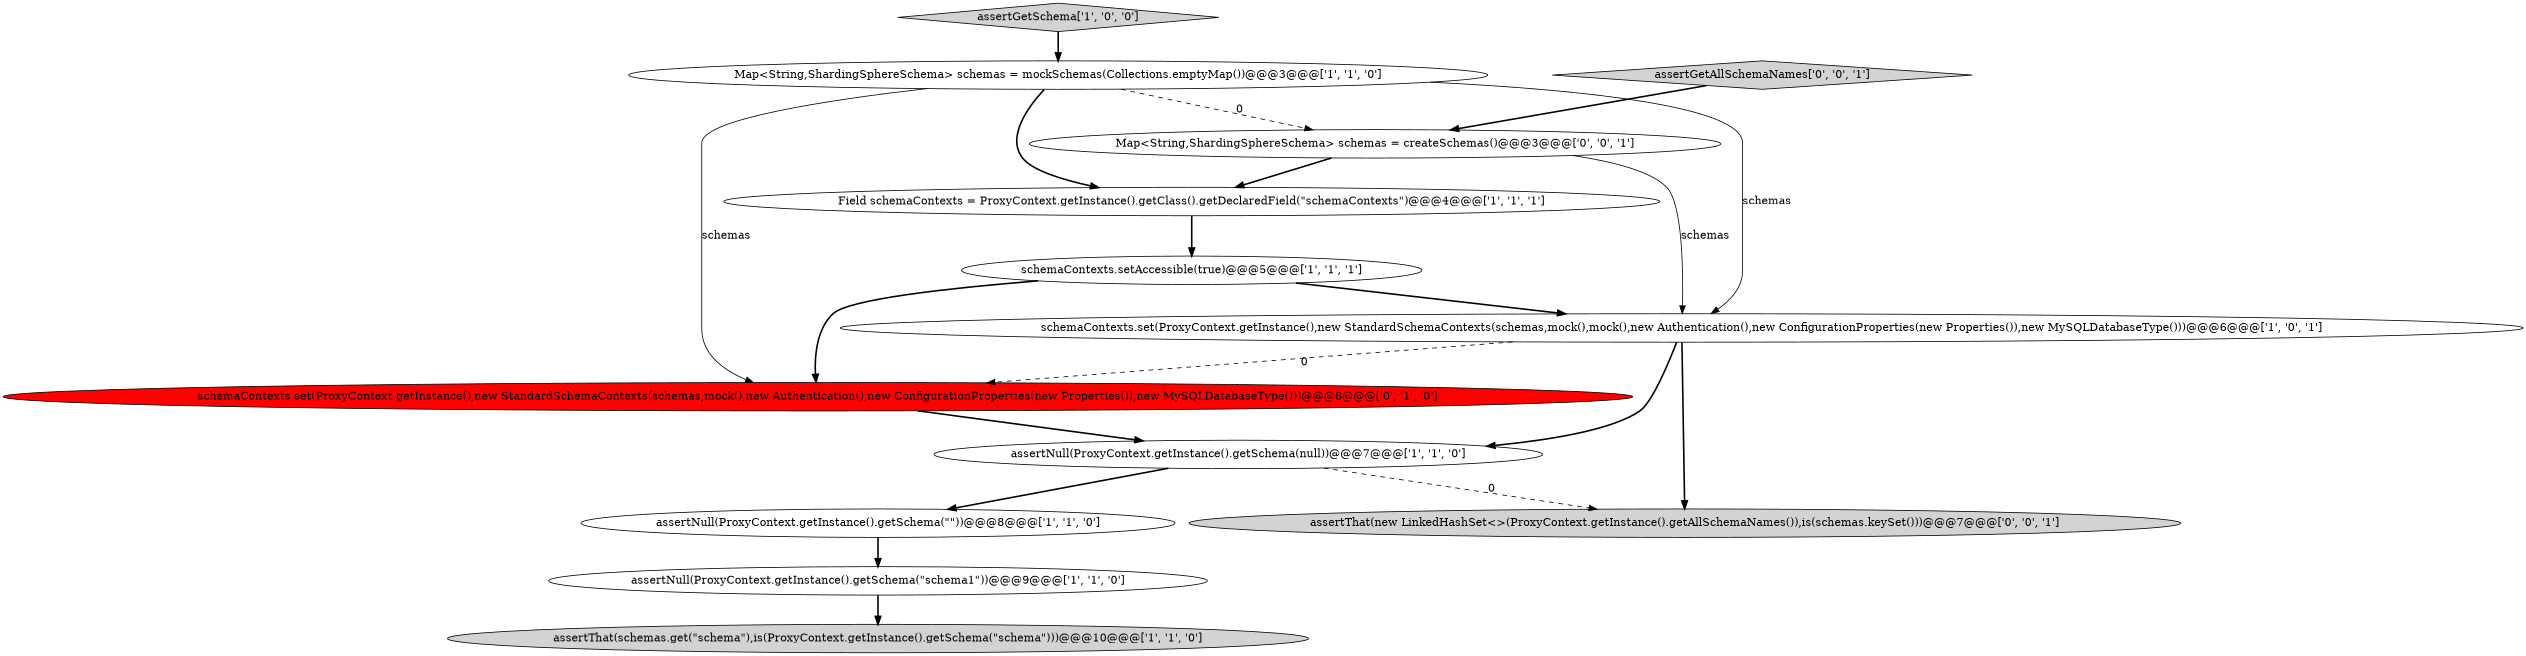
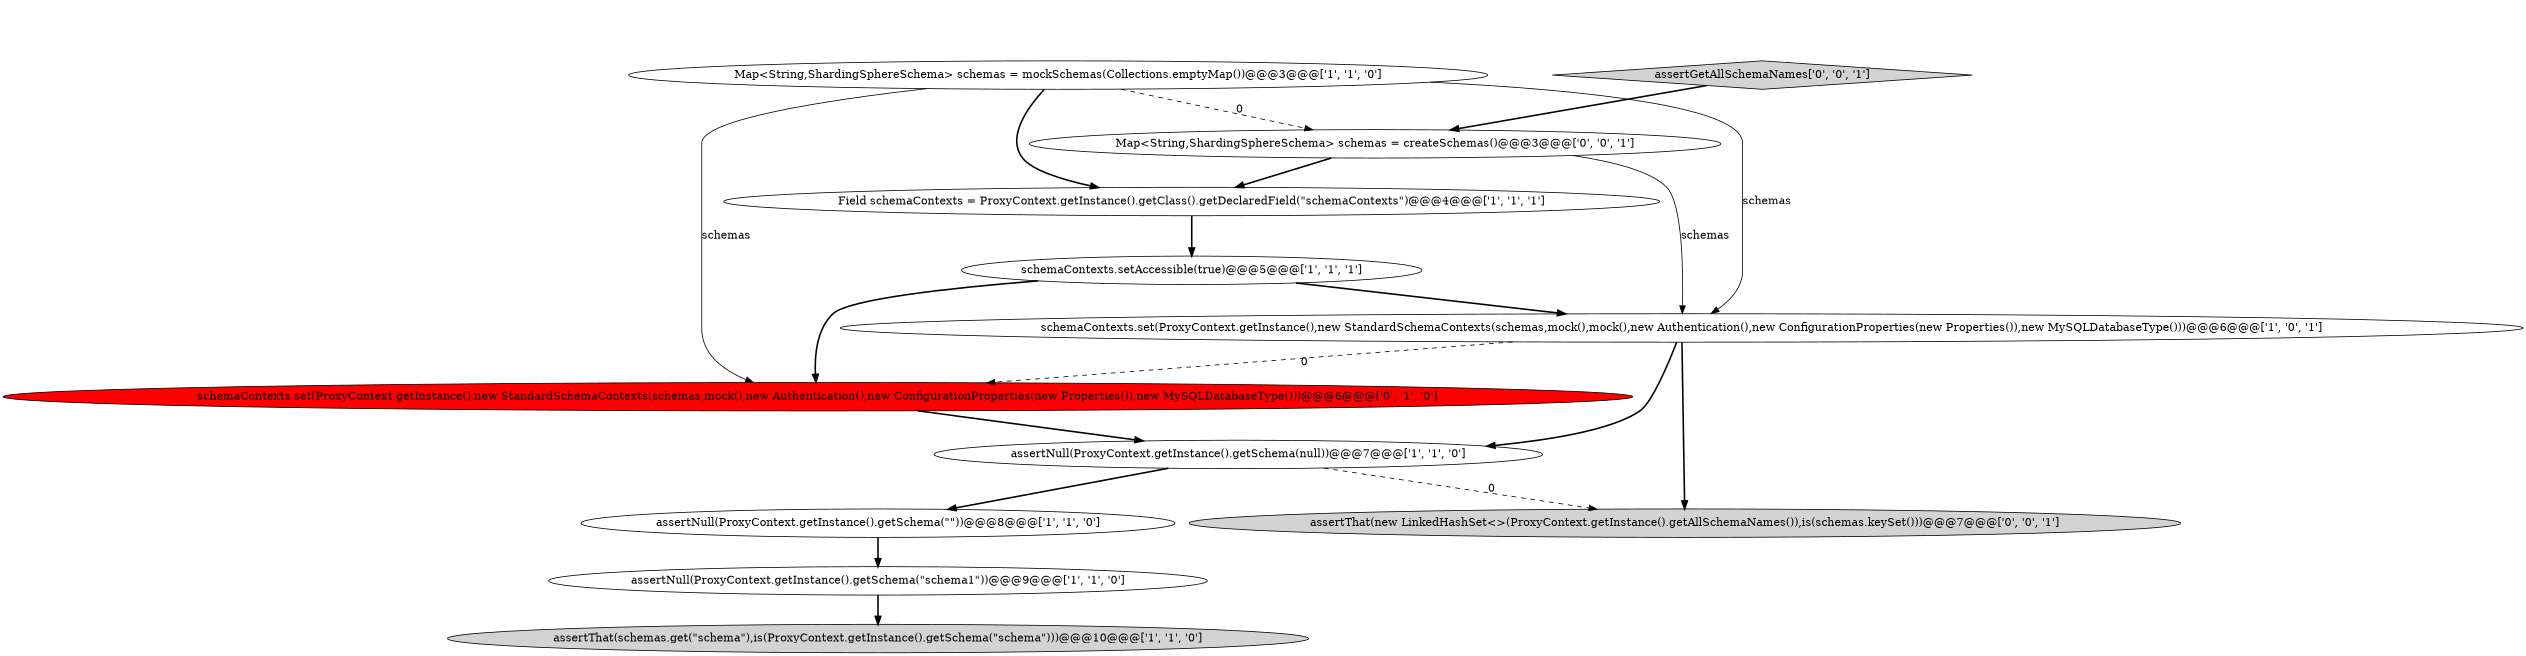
node "assertGetSchema['1', '0', '0']": removed
